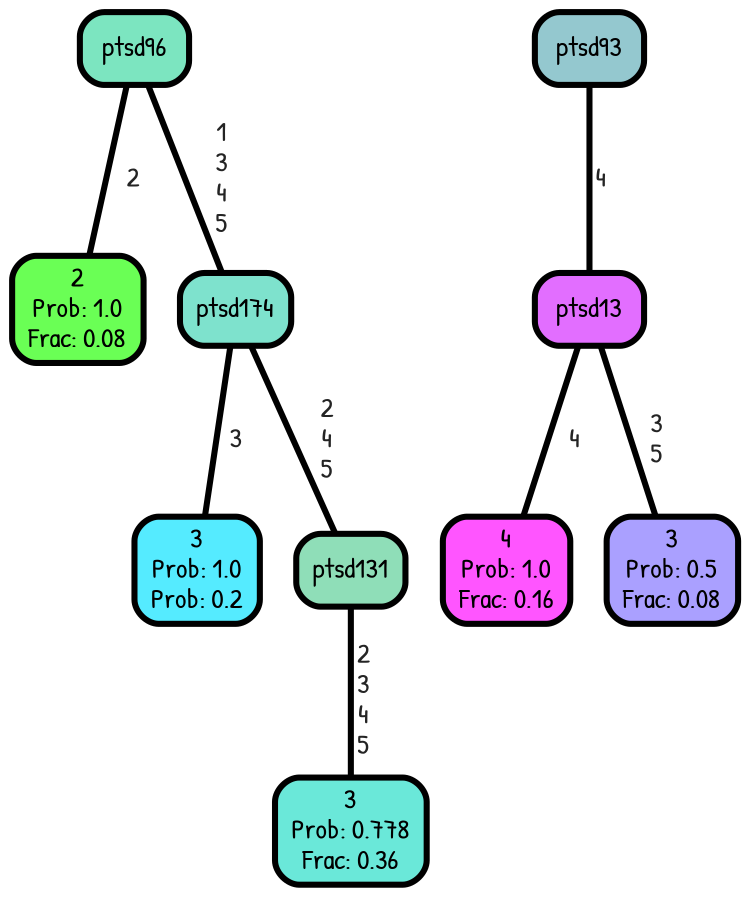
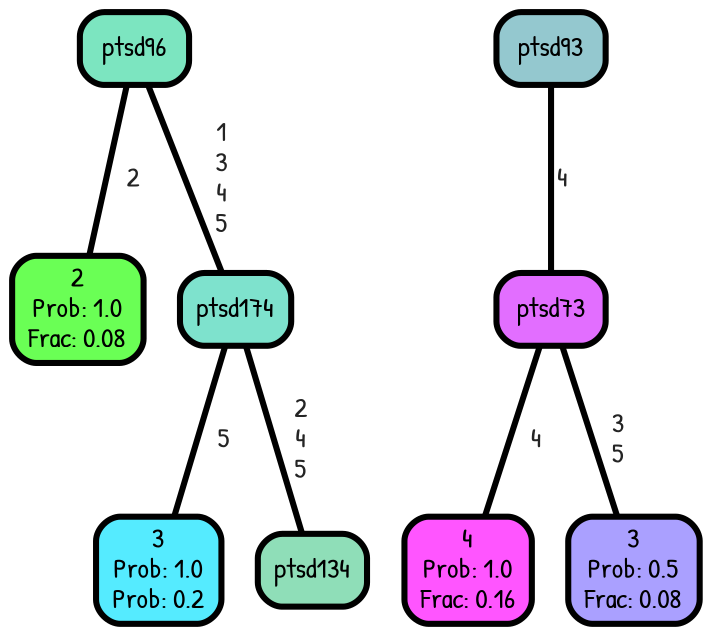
node "ptsd13": label "ptsd13" -> "ptsd73"
edge "ptsd174" -- "3 Prob: 1.0 Prob: 0.2": label " 3" -> " 5"
node "ptsd131": label "ptsd131" -> "ptsd134"
node "3 Prob: 0.778 Frac: 0.36": removed
